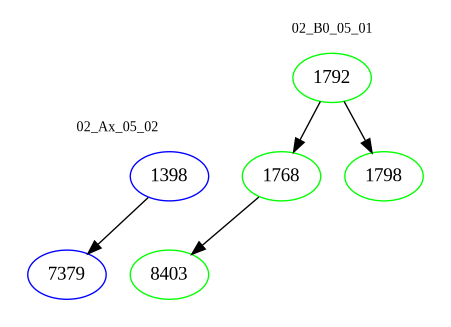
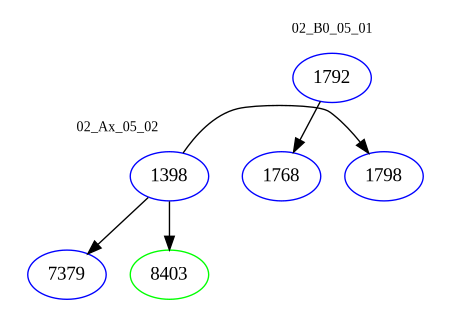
node "1792": color green -> blue
edge "1792" -> "1798": now "1398" -> "1798"
node "1768": color green -> blue
node "1798": color green -> blue
edge "1768" -> "8403": now "1398" -> "8403"
